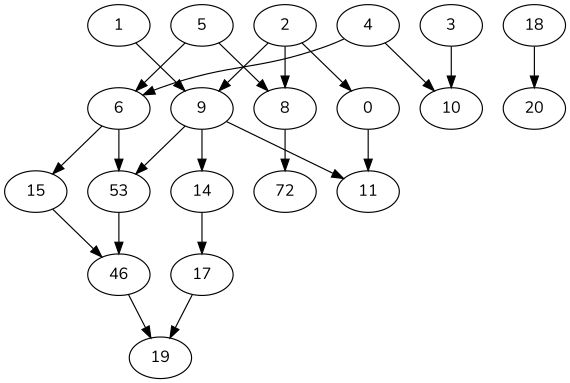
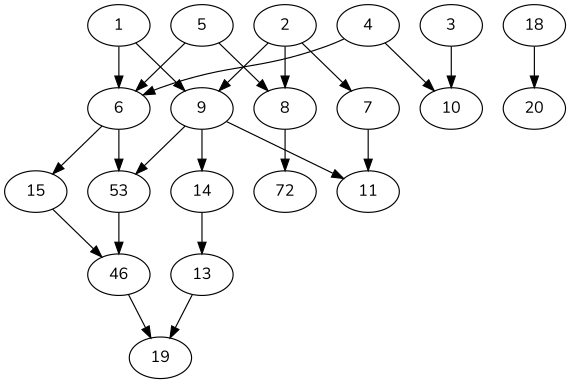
edge "1" -> "6": added
node "0": label "0" -> "7"
node "17": label "17" -> "13"
